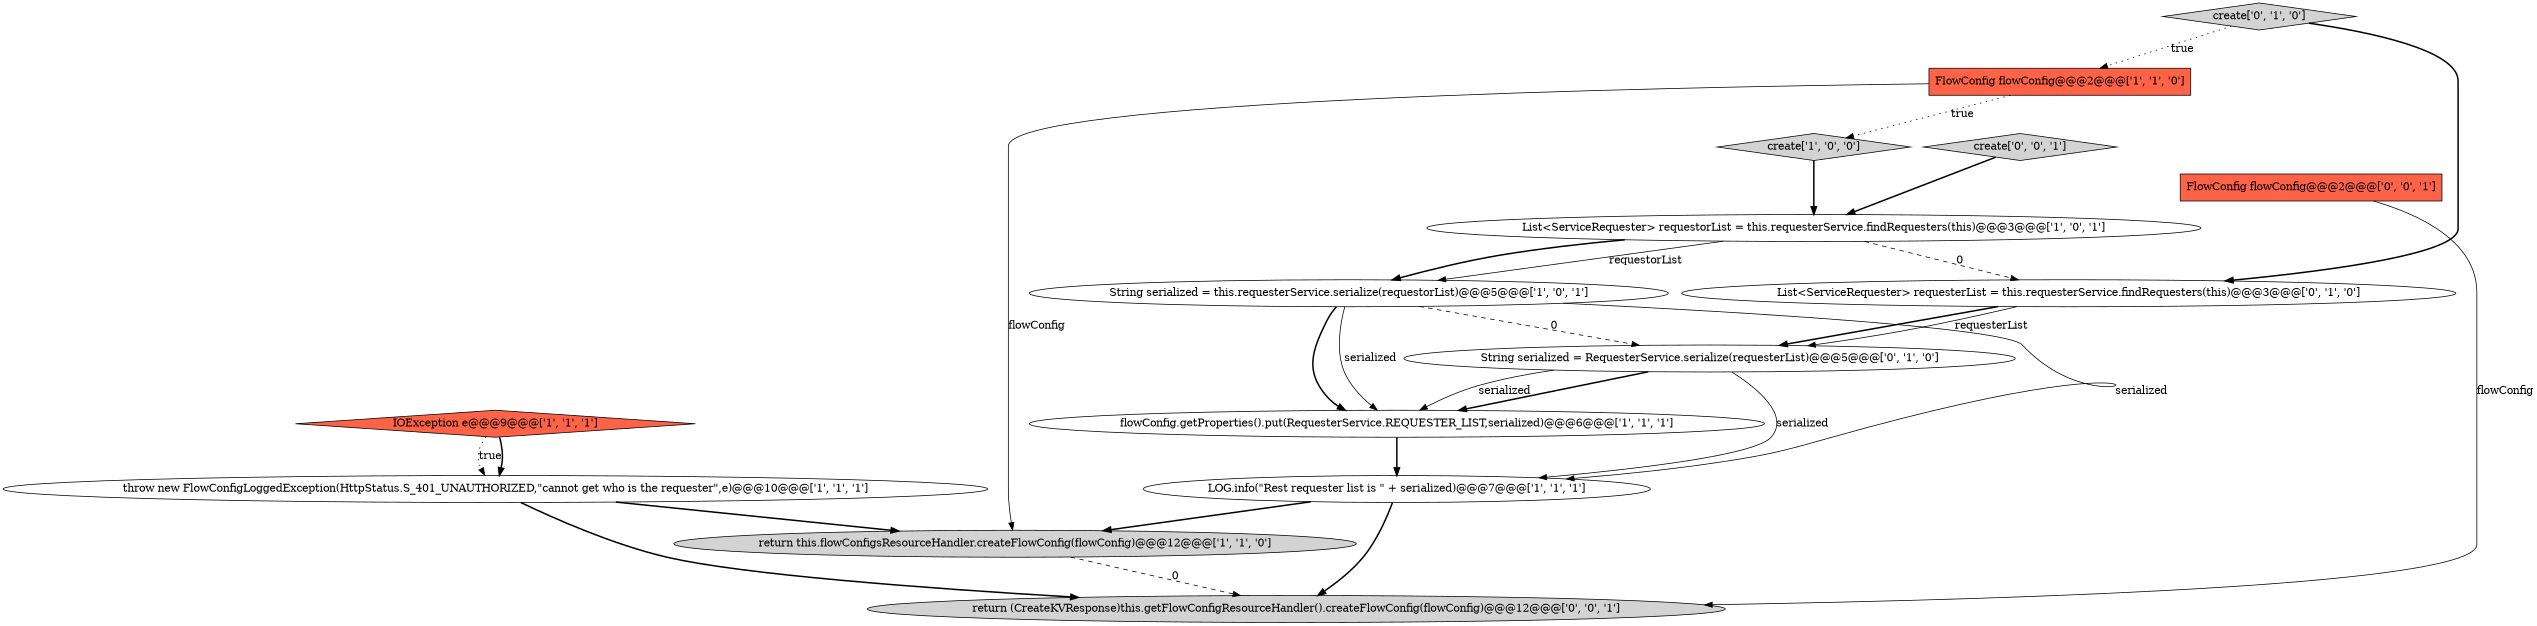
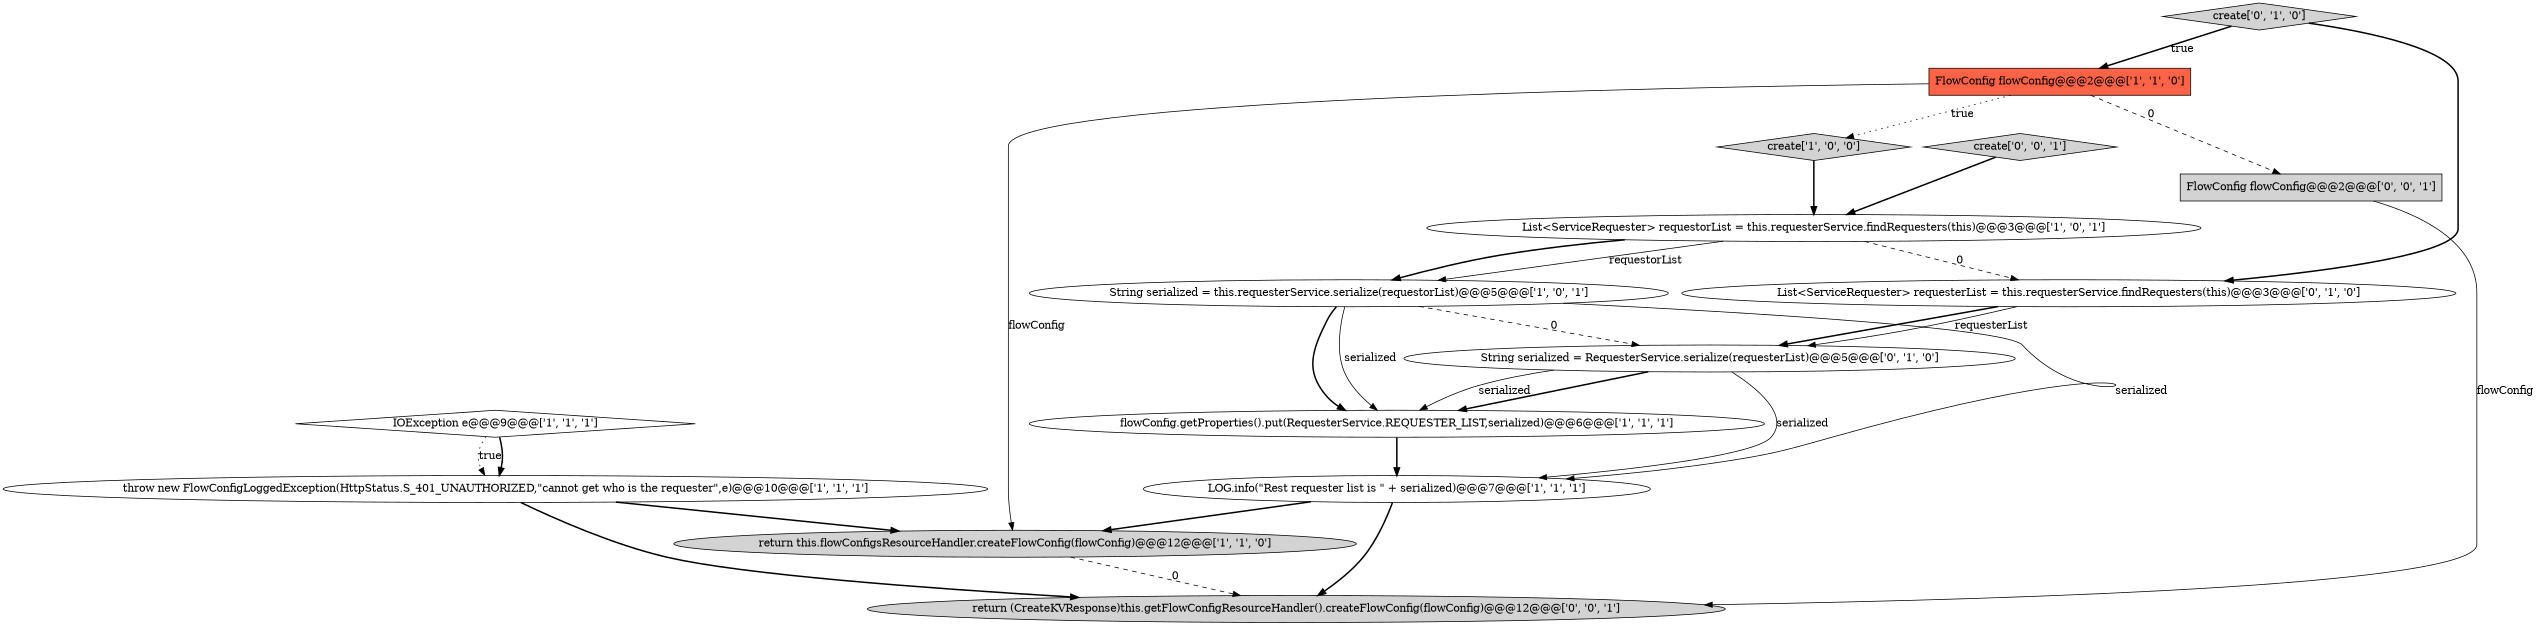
edge "create['0', '1', '0']" -> "FlowConfig flowConfig@@@2@@@['1', '1', '0']": style dotted -> bold
edge "FlowConfig flowConfig@@@2@@@['1', '1', '0']" -> "FlowConfig flowConfig@@@2@@@['0', '0', '1']": added, label "0"
node "FlowConfig flowConfig@@@2@@@['0', '0', '1']": fillcolor tomato -> lightgray
node "IOException e@@@9@@@['1', '1', '1']": fillcolor tomato -> white
